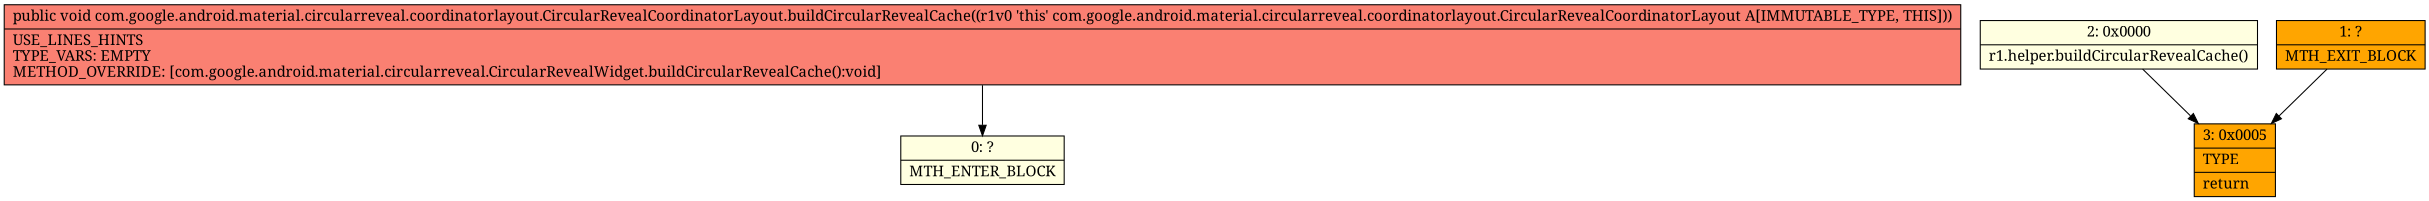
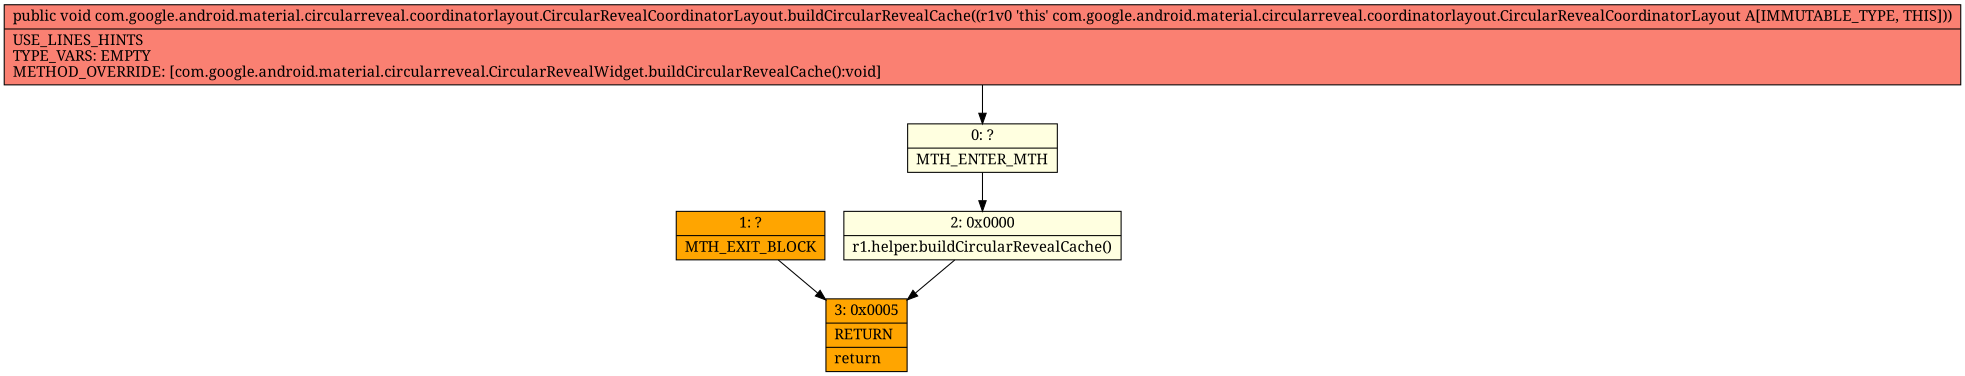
node "3: 0x0005": text "TYPE" -> "RETURN"
node "0: ?": text "MTH_ENTER_BLOCK" -> "MTH_ENTER_MTH"
edge "0: ?" -> "2: 0x0000": added
